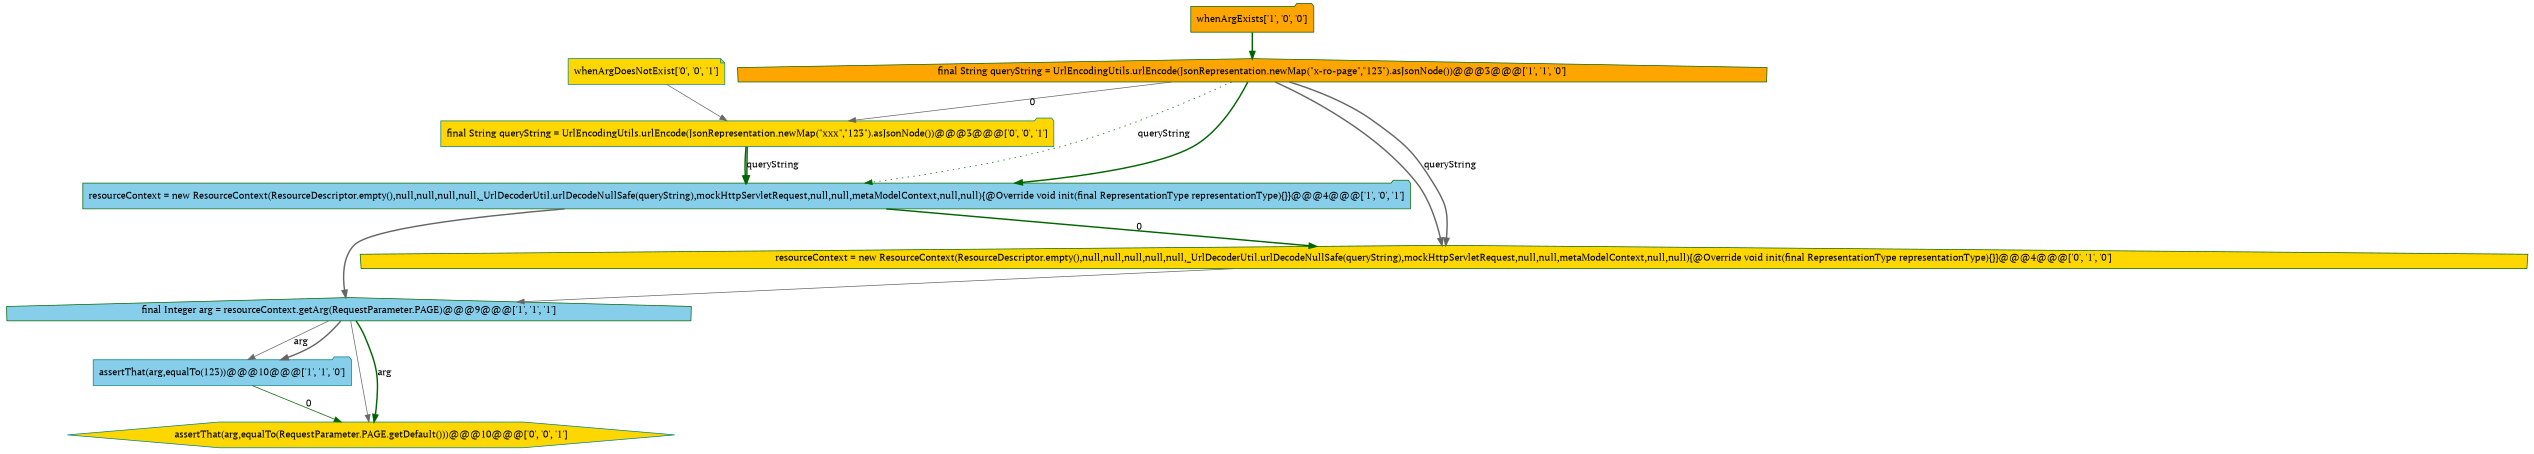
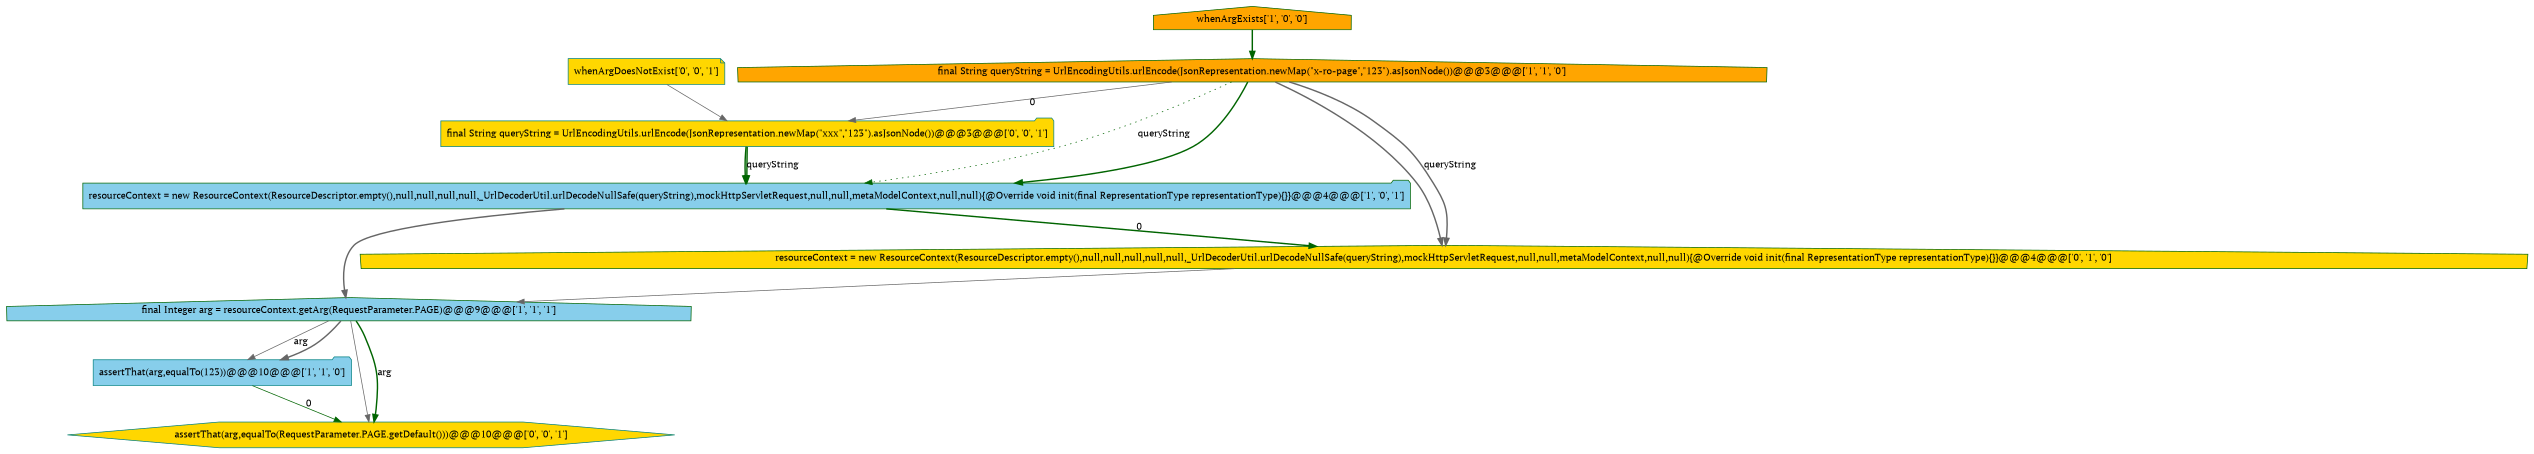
node "whenArgExists['1', '0', '0']": shape folder -> house
